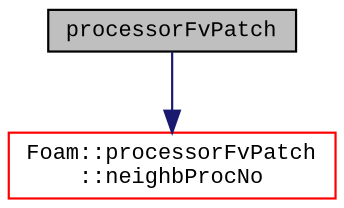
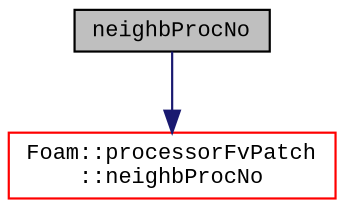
node "processorFvPatch": label "processorFvPatch" -> "neighbProcNo"
